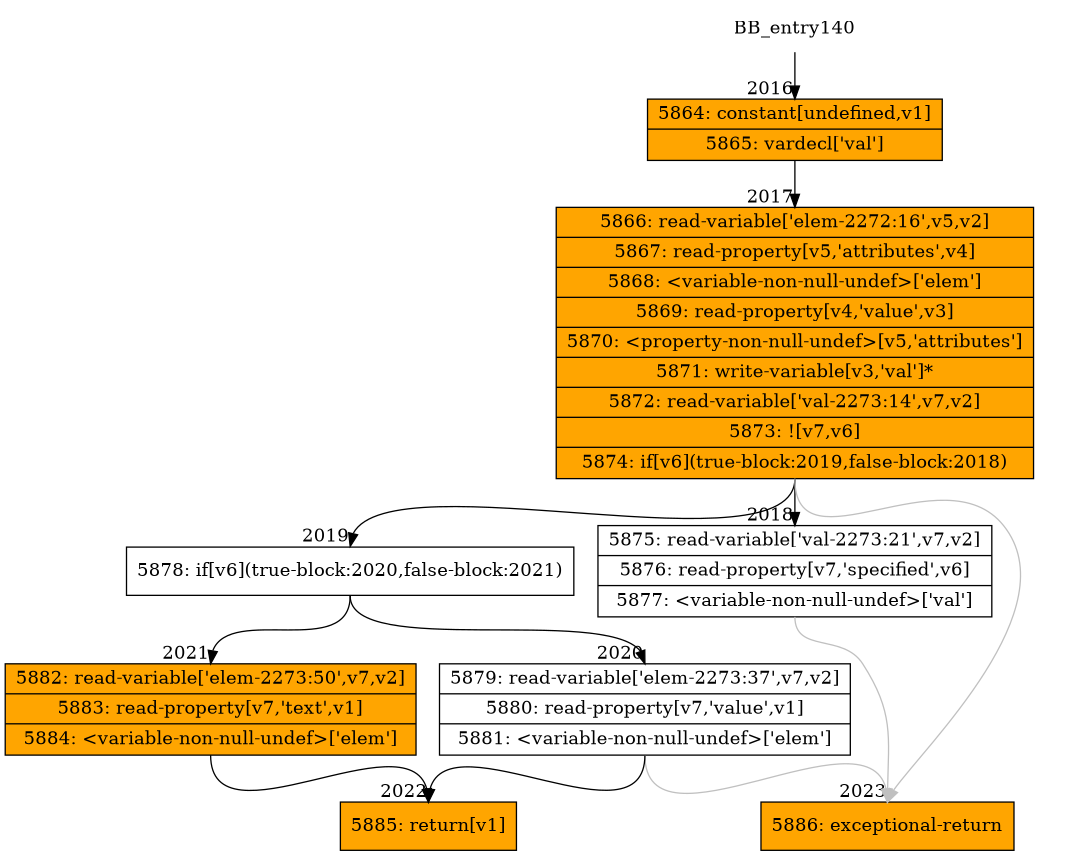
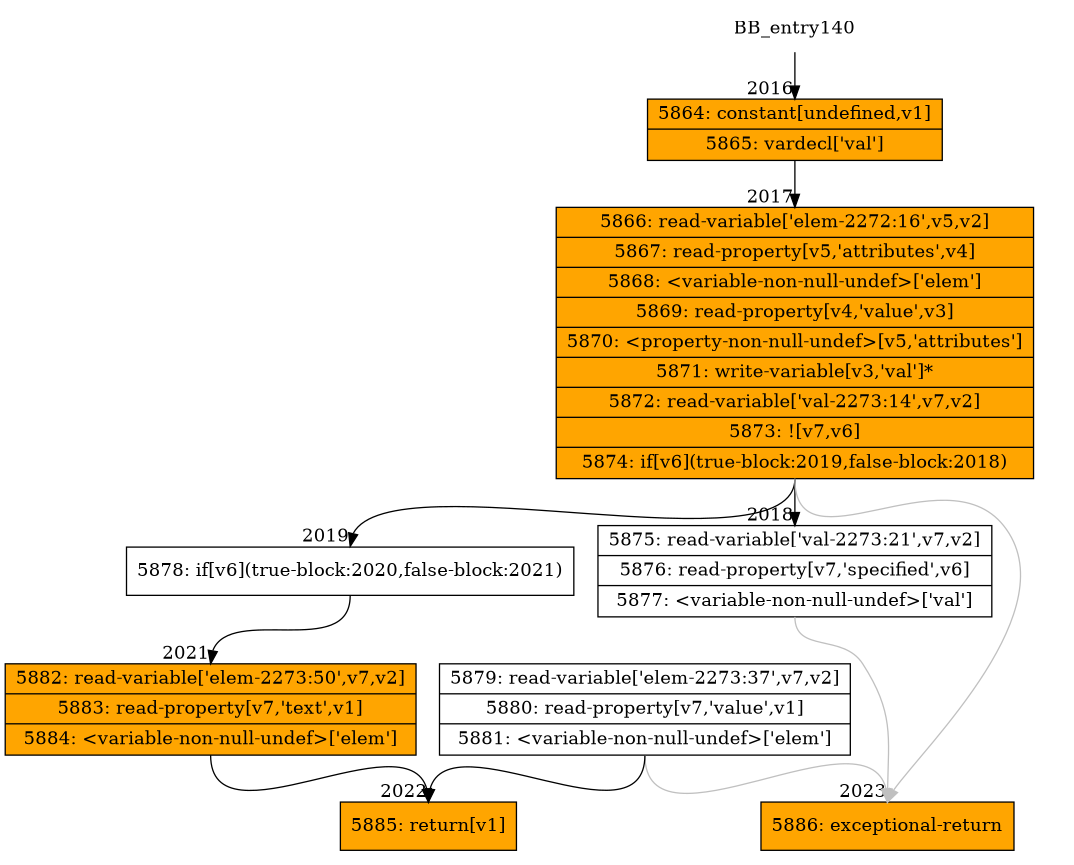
edge "5878: if[v6](true-block:2020,false-block:2021)" -> "5879: read-variable['elem-2273:37',v7,v2]": removed
